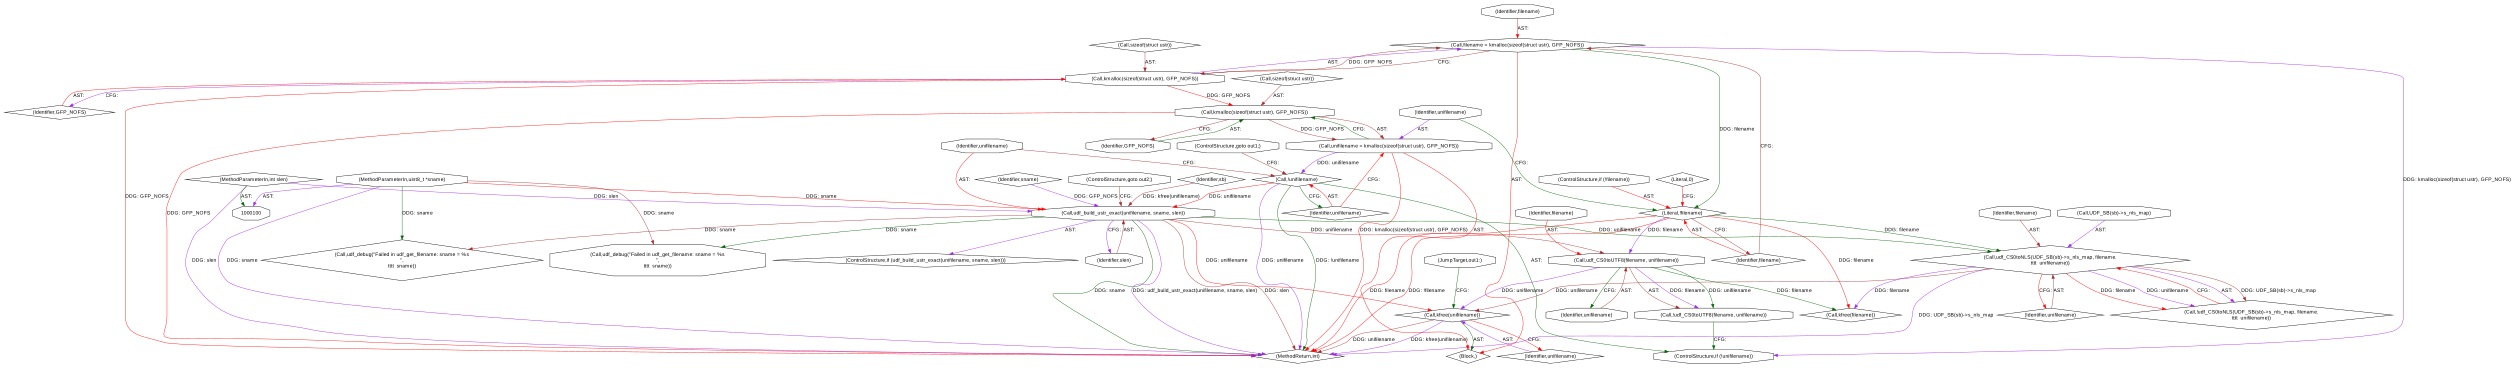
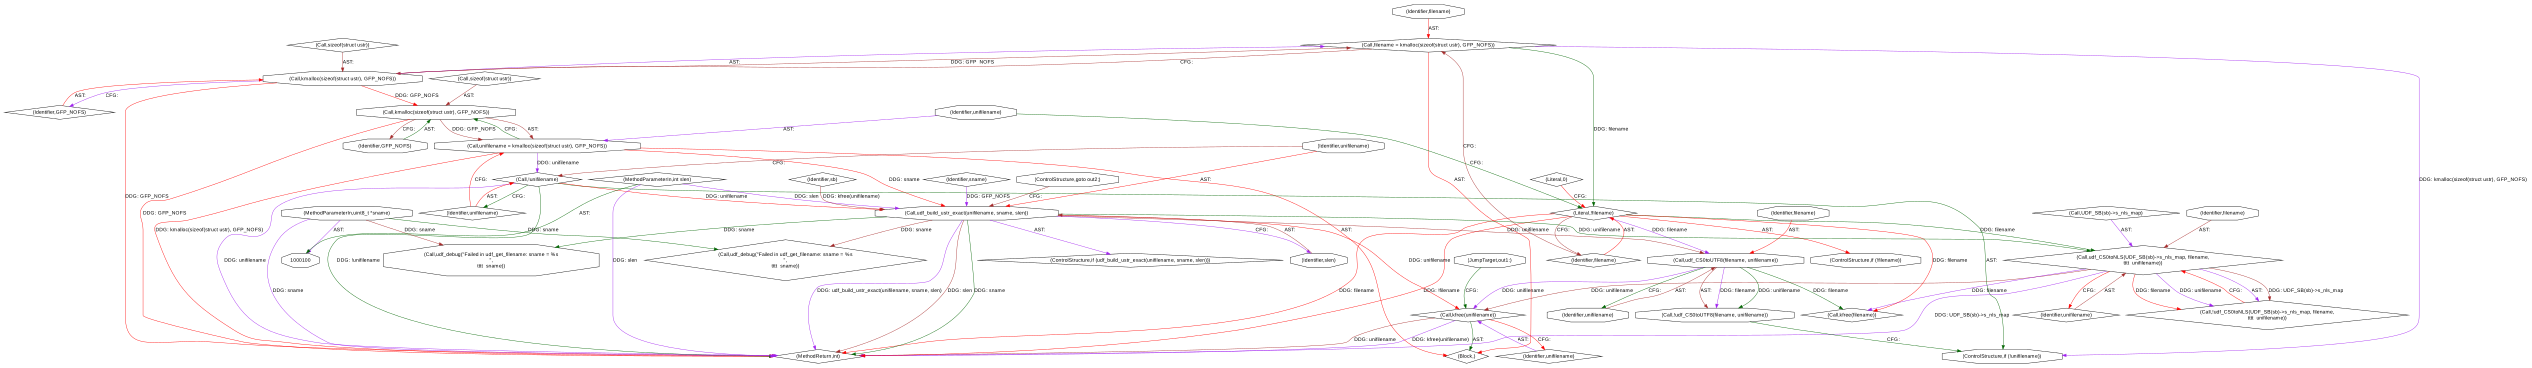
node "(ControlStructure,goto out1;)": removed
edge "(MethodParameterIn,uint8_t *sname)" -> "(Call,udf_build_ustr_exact(unifilename, sname, slen))": now "(Call,unifilename = kmalloc(sizeof(struct ustr), GFP_NOFS))" -> "(Call,udf_build_ustr_exact(unifilename, sname, slen))"
edge "(ControlStructure,if (!filename))" -> "(Literal,!filename)": reversed
node "(Call,UDF_SB(sb)->s_nls_map)": shape octagon -> diamond
